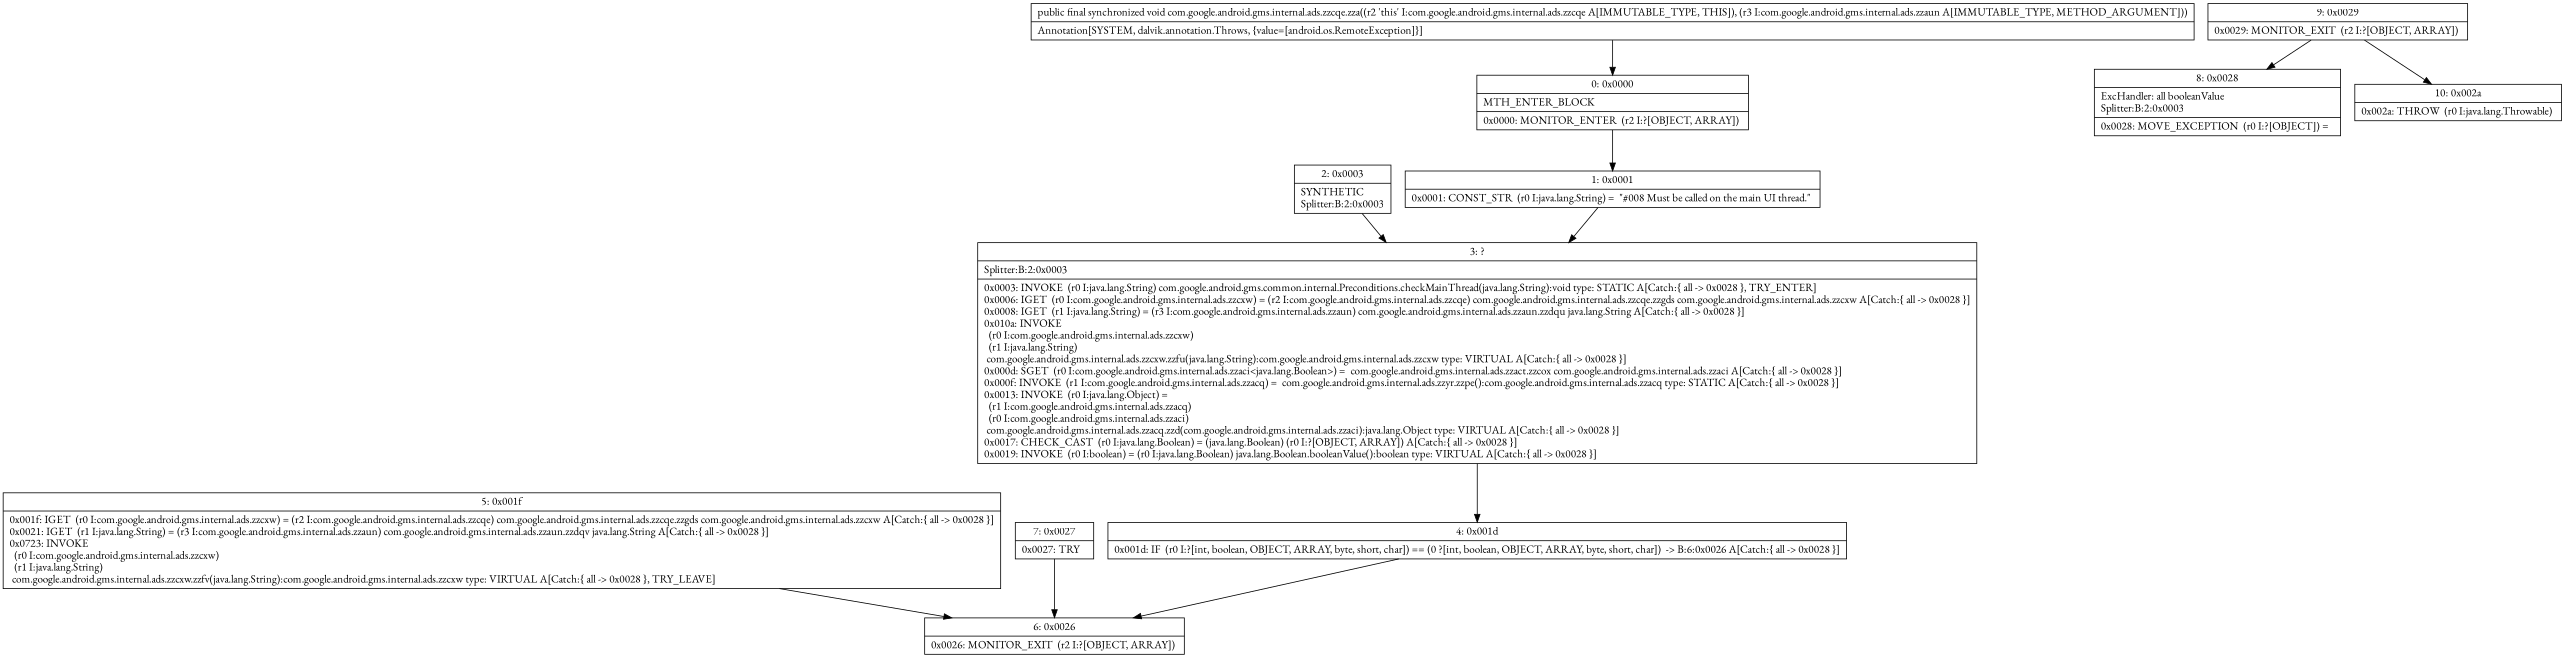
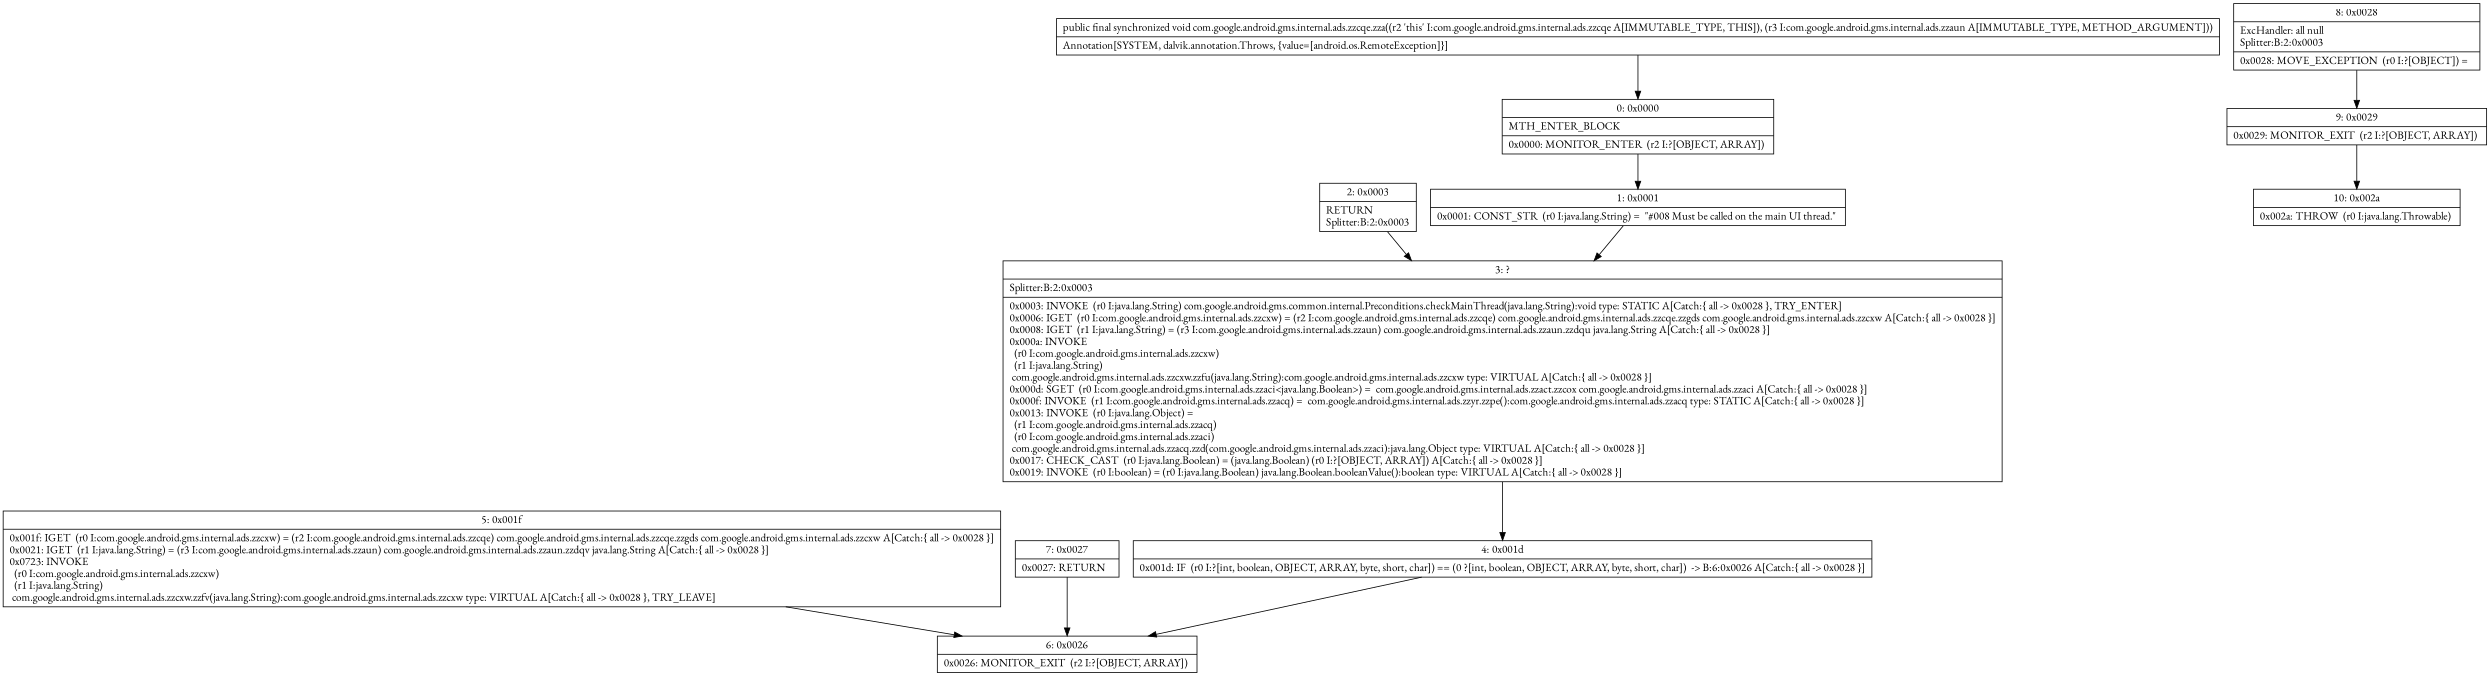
edge "9: 0x0029" -> "8: 0x0028": reversed
node "8: 0x0028": text "ExcHandler: all booleanValue" -> "ExcHandler: all null"
node "2: 0x0003": text "SYNTHETIC" -> "RETURN"
node "3: ?": text "0x010a: INVOKE" -> "0x000a: INVOKE"
node "7: 0x0027": text "0x0027: TRY" -> "0x0027: RETURN"
